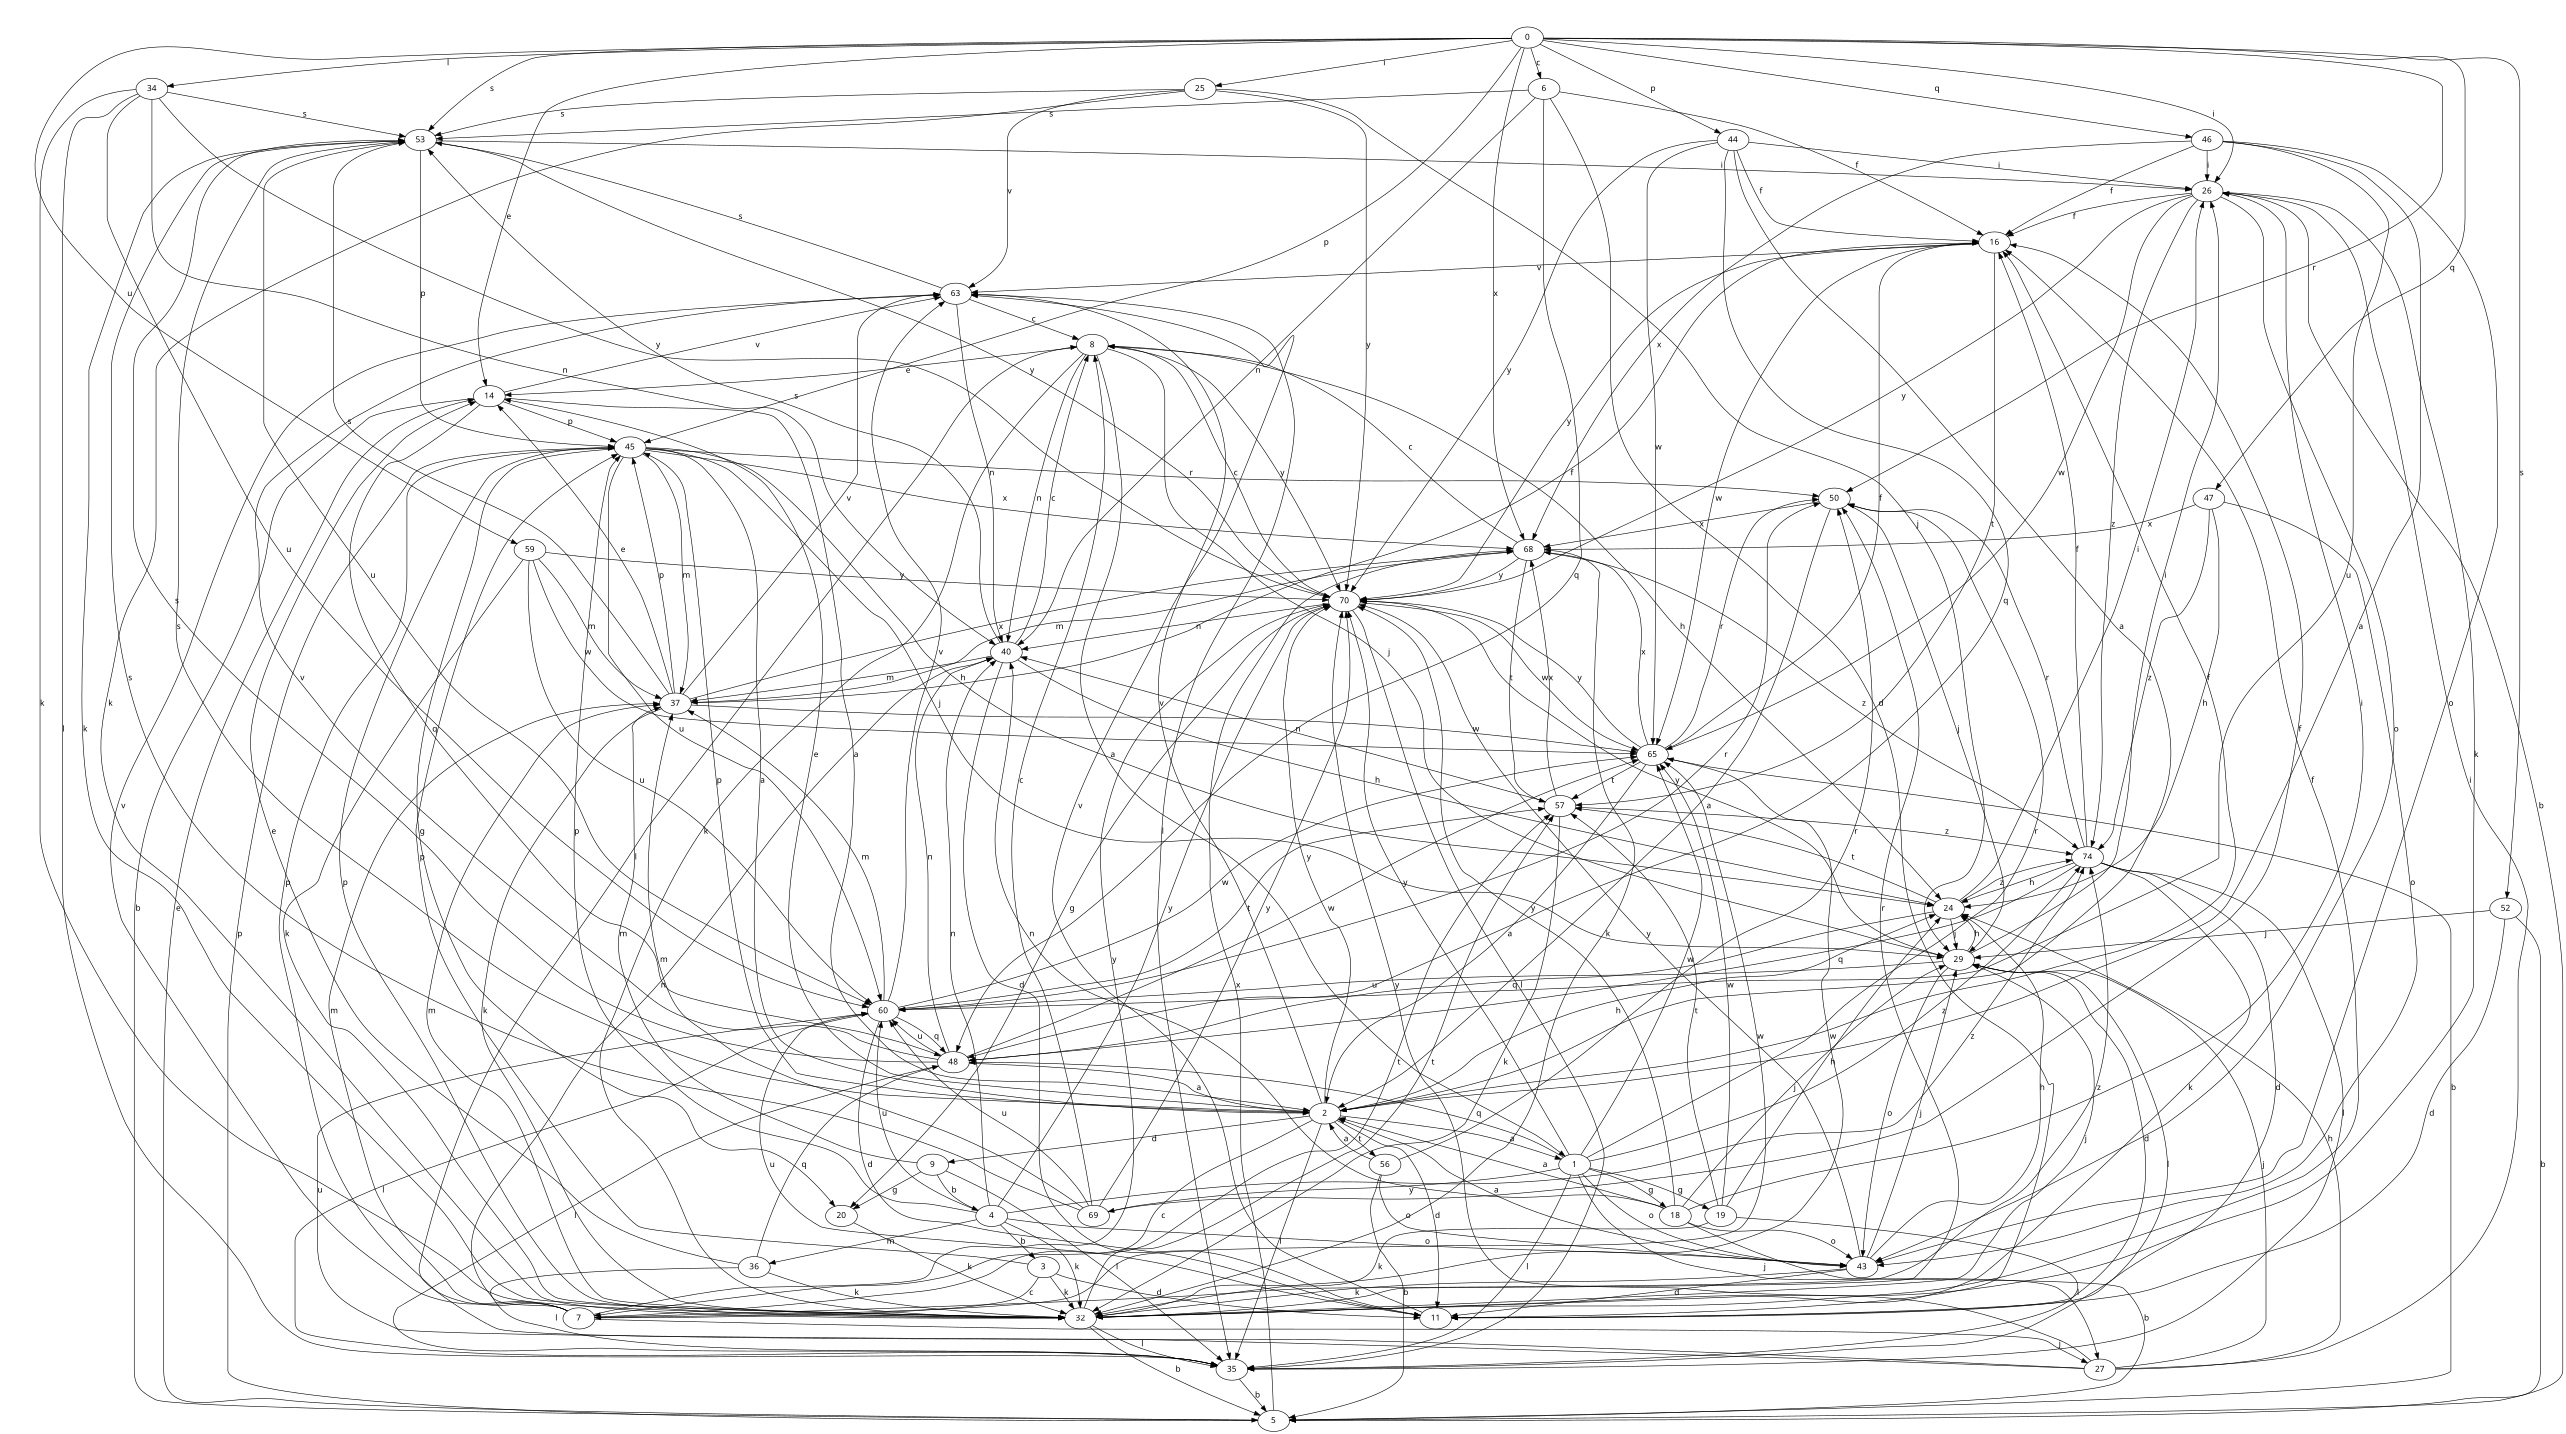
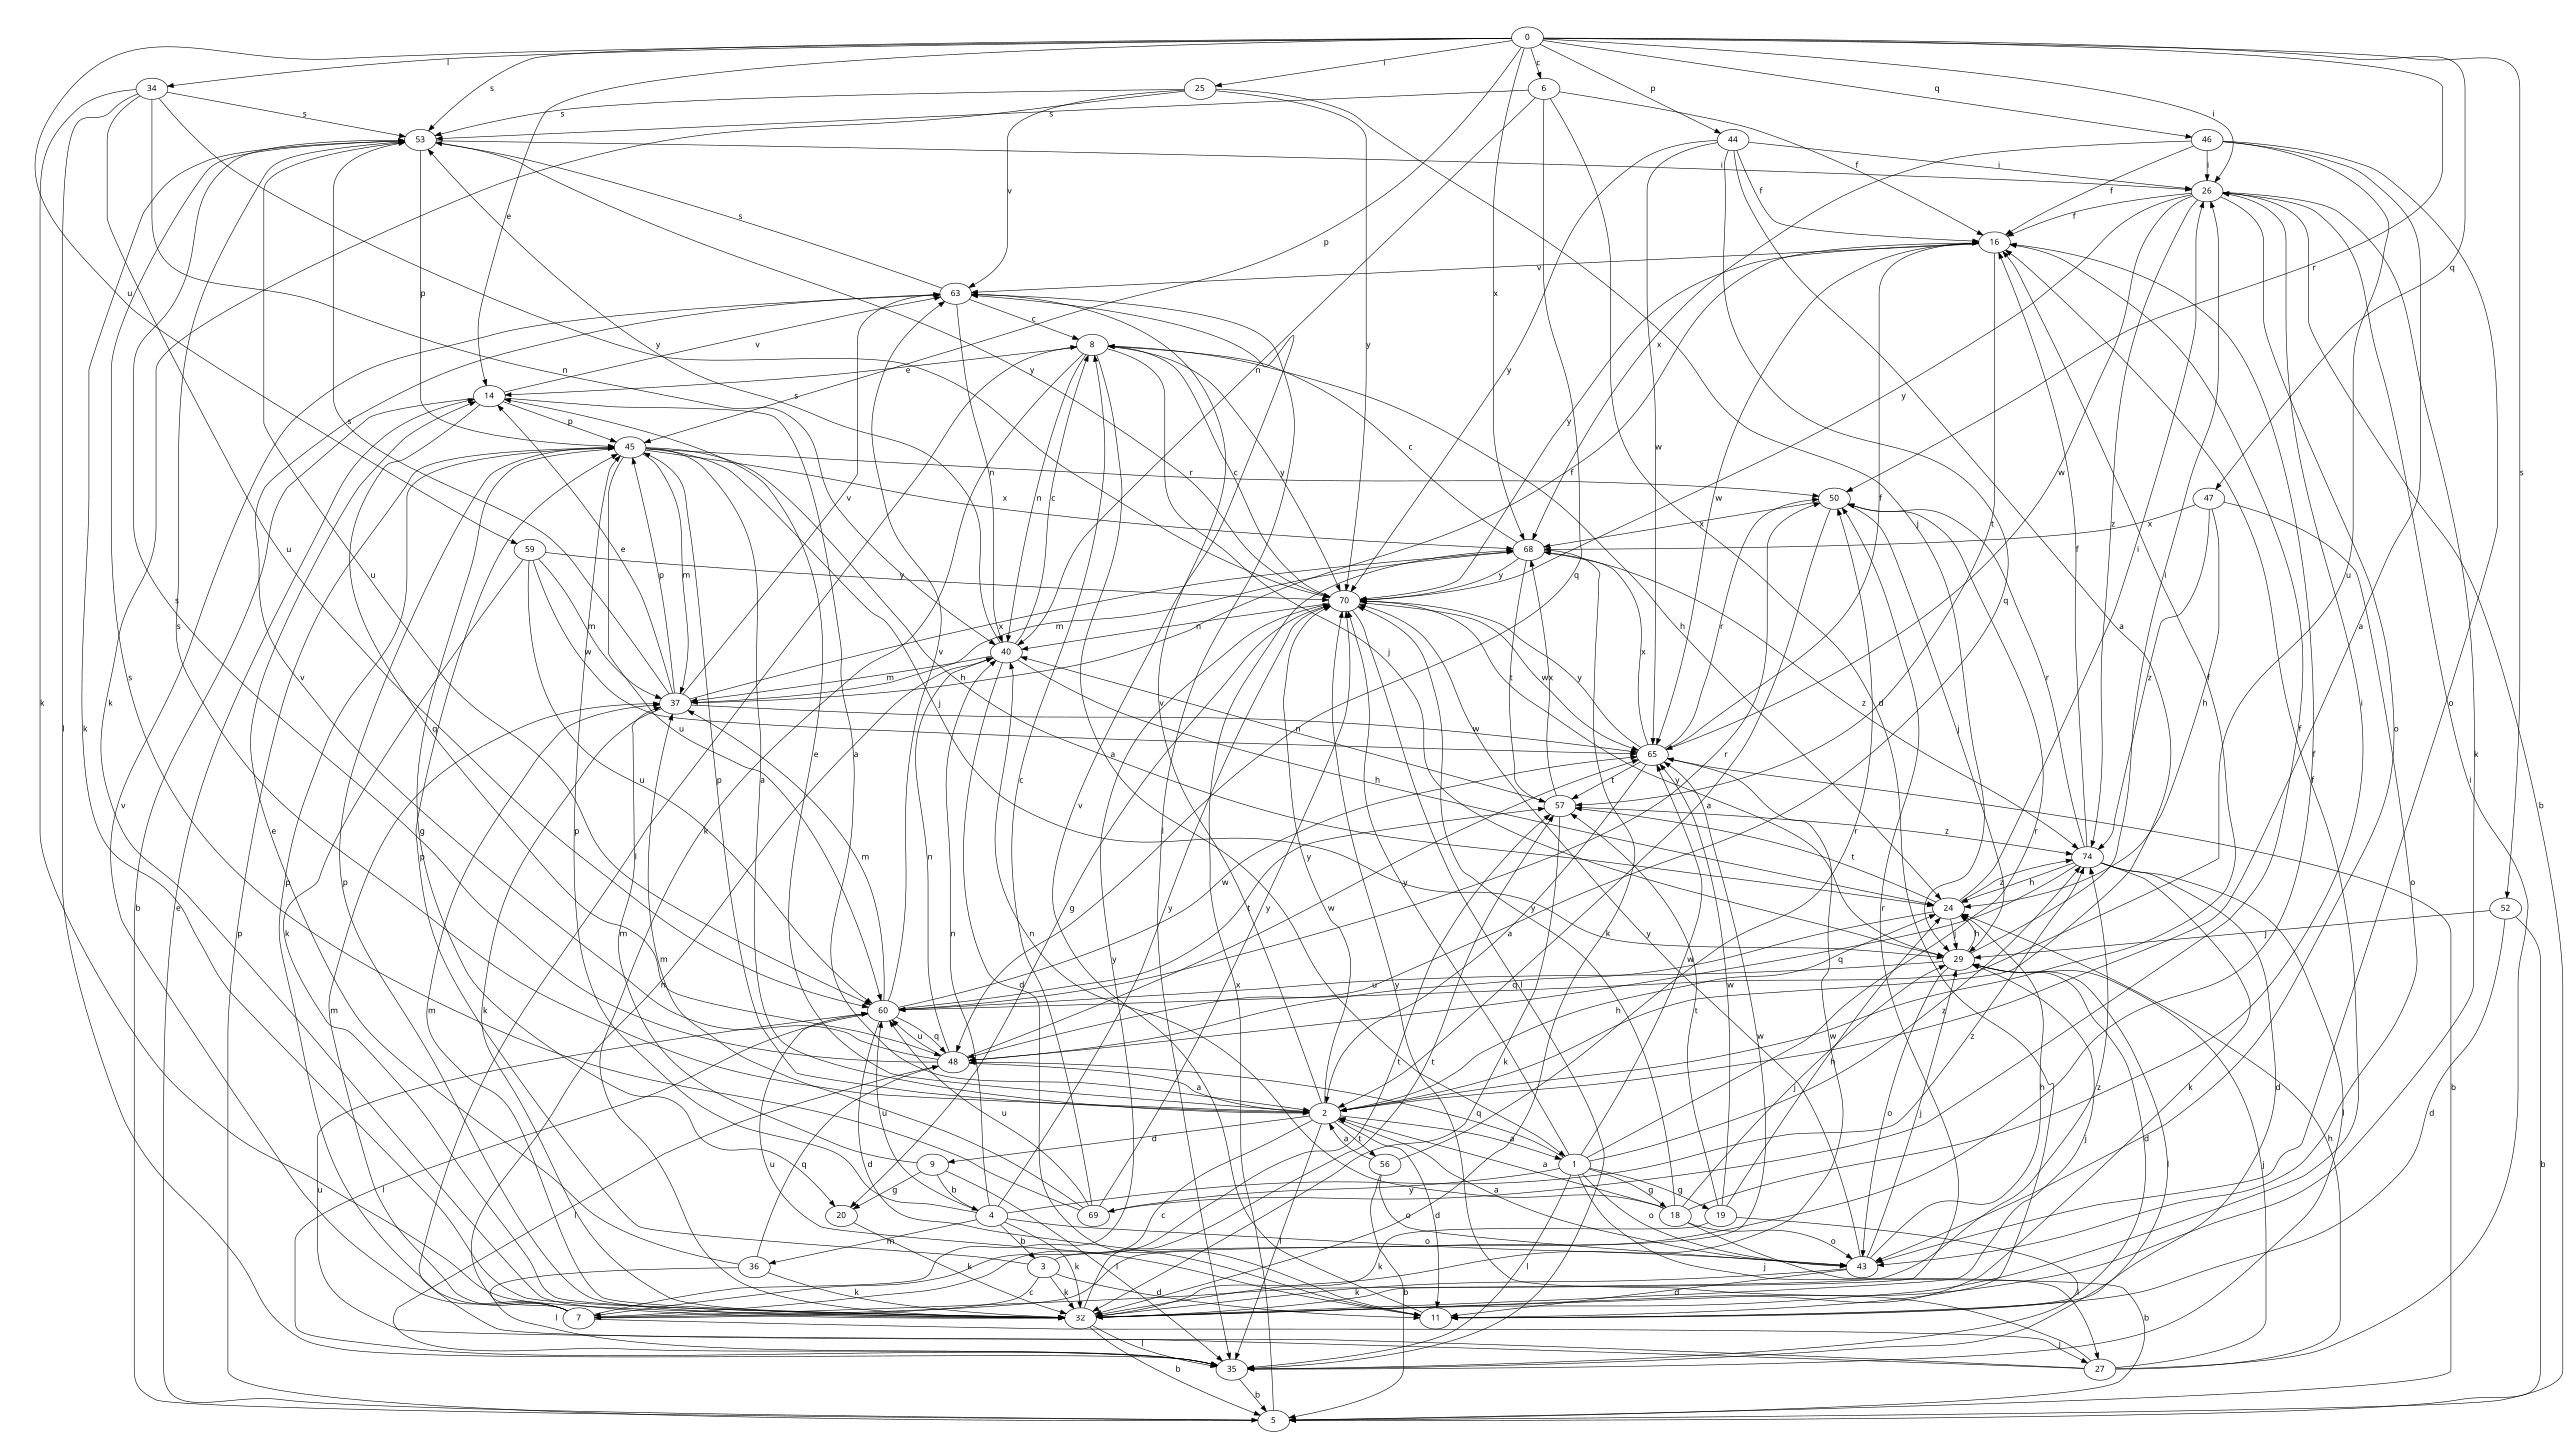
edge "3" -> "16": added, label "f"
